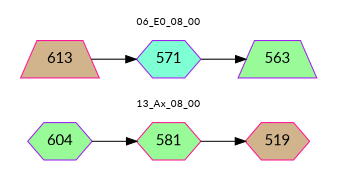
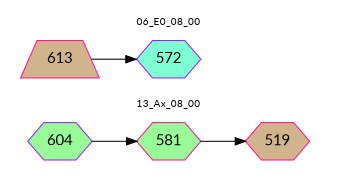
node "571": label "571" -> "572"
node "563": removed
